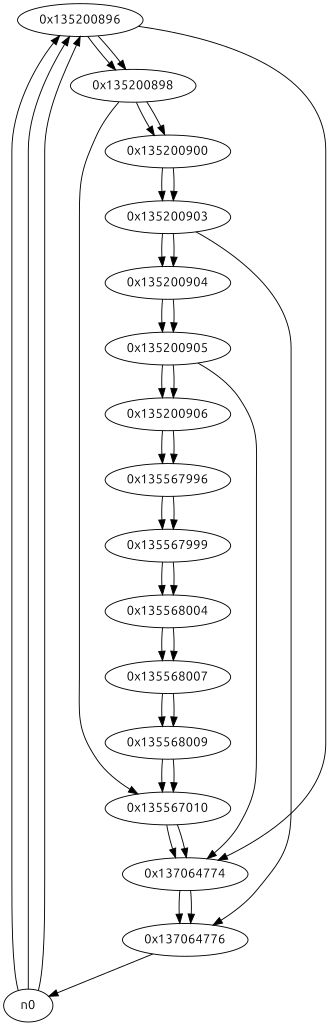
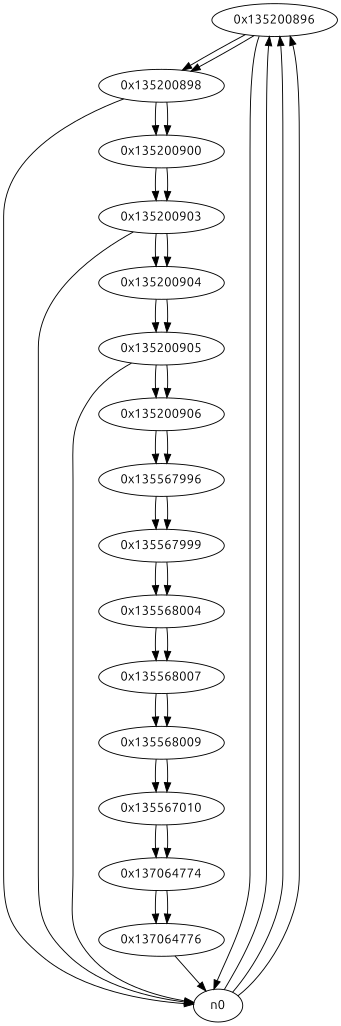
edge "0x135200896" -> "0x137064774": now "0x135200896" -> "n0"
edge "0x135200898" -> "0x135567010": now "0x135200898" -> "n0"
edge "0x135200903" -> "0x137064776": now "0x135200903" -> "n0"
edge "0x135200905" -> "0x137064774": now "0x135200905" -> "n0"
